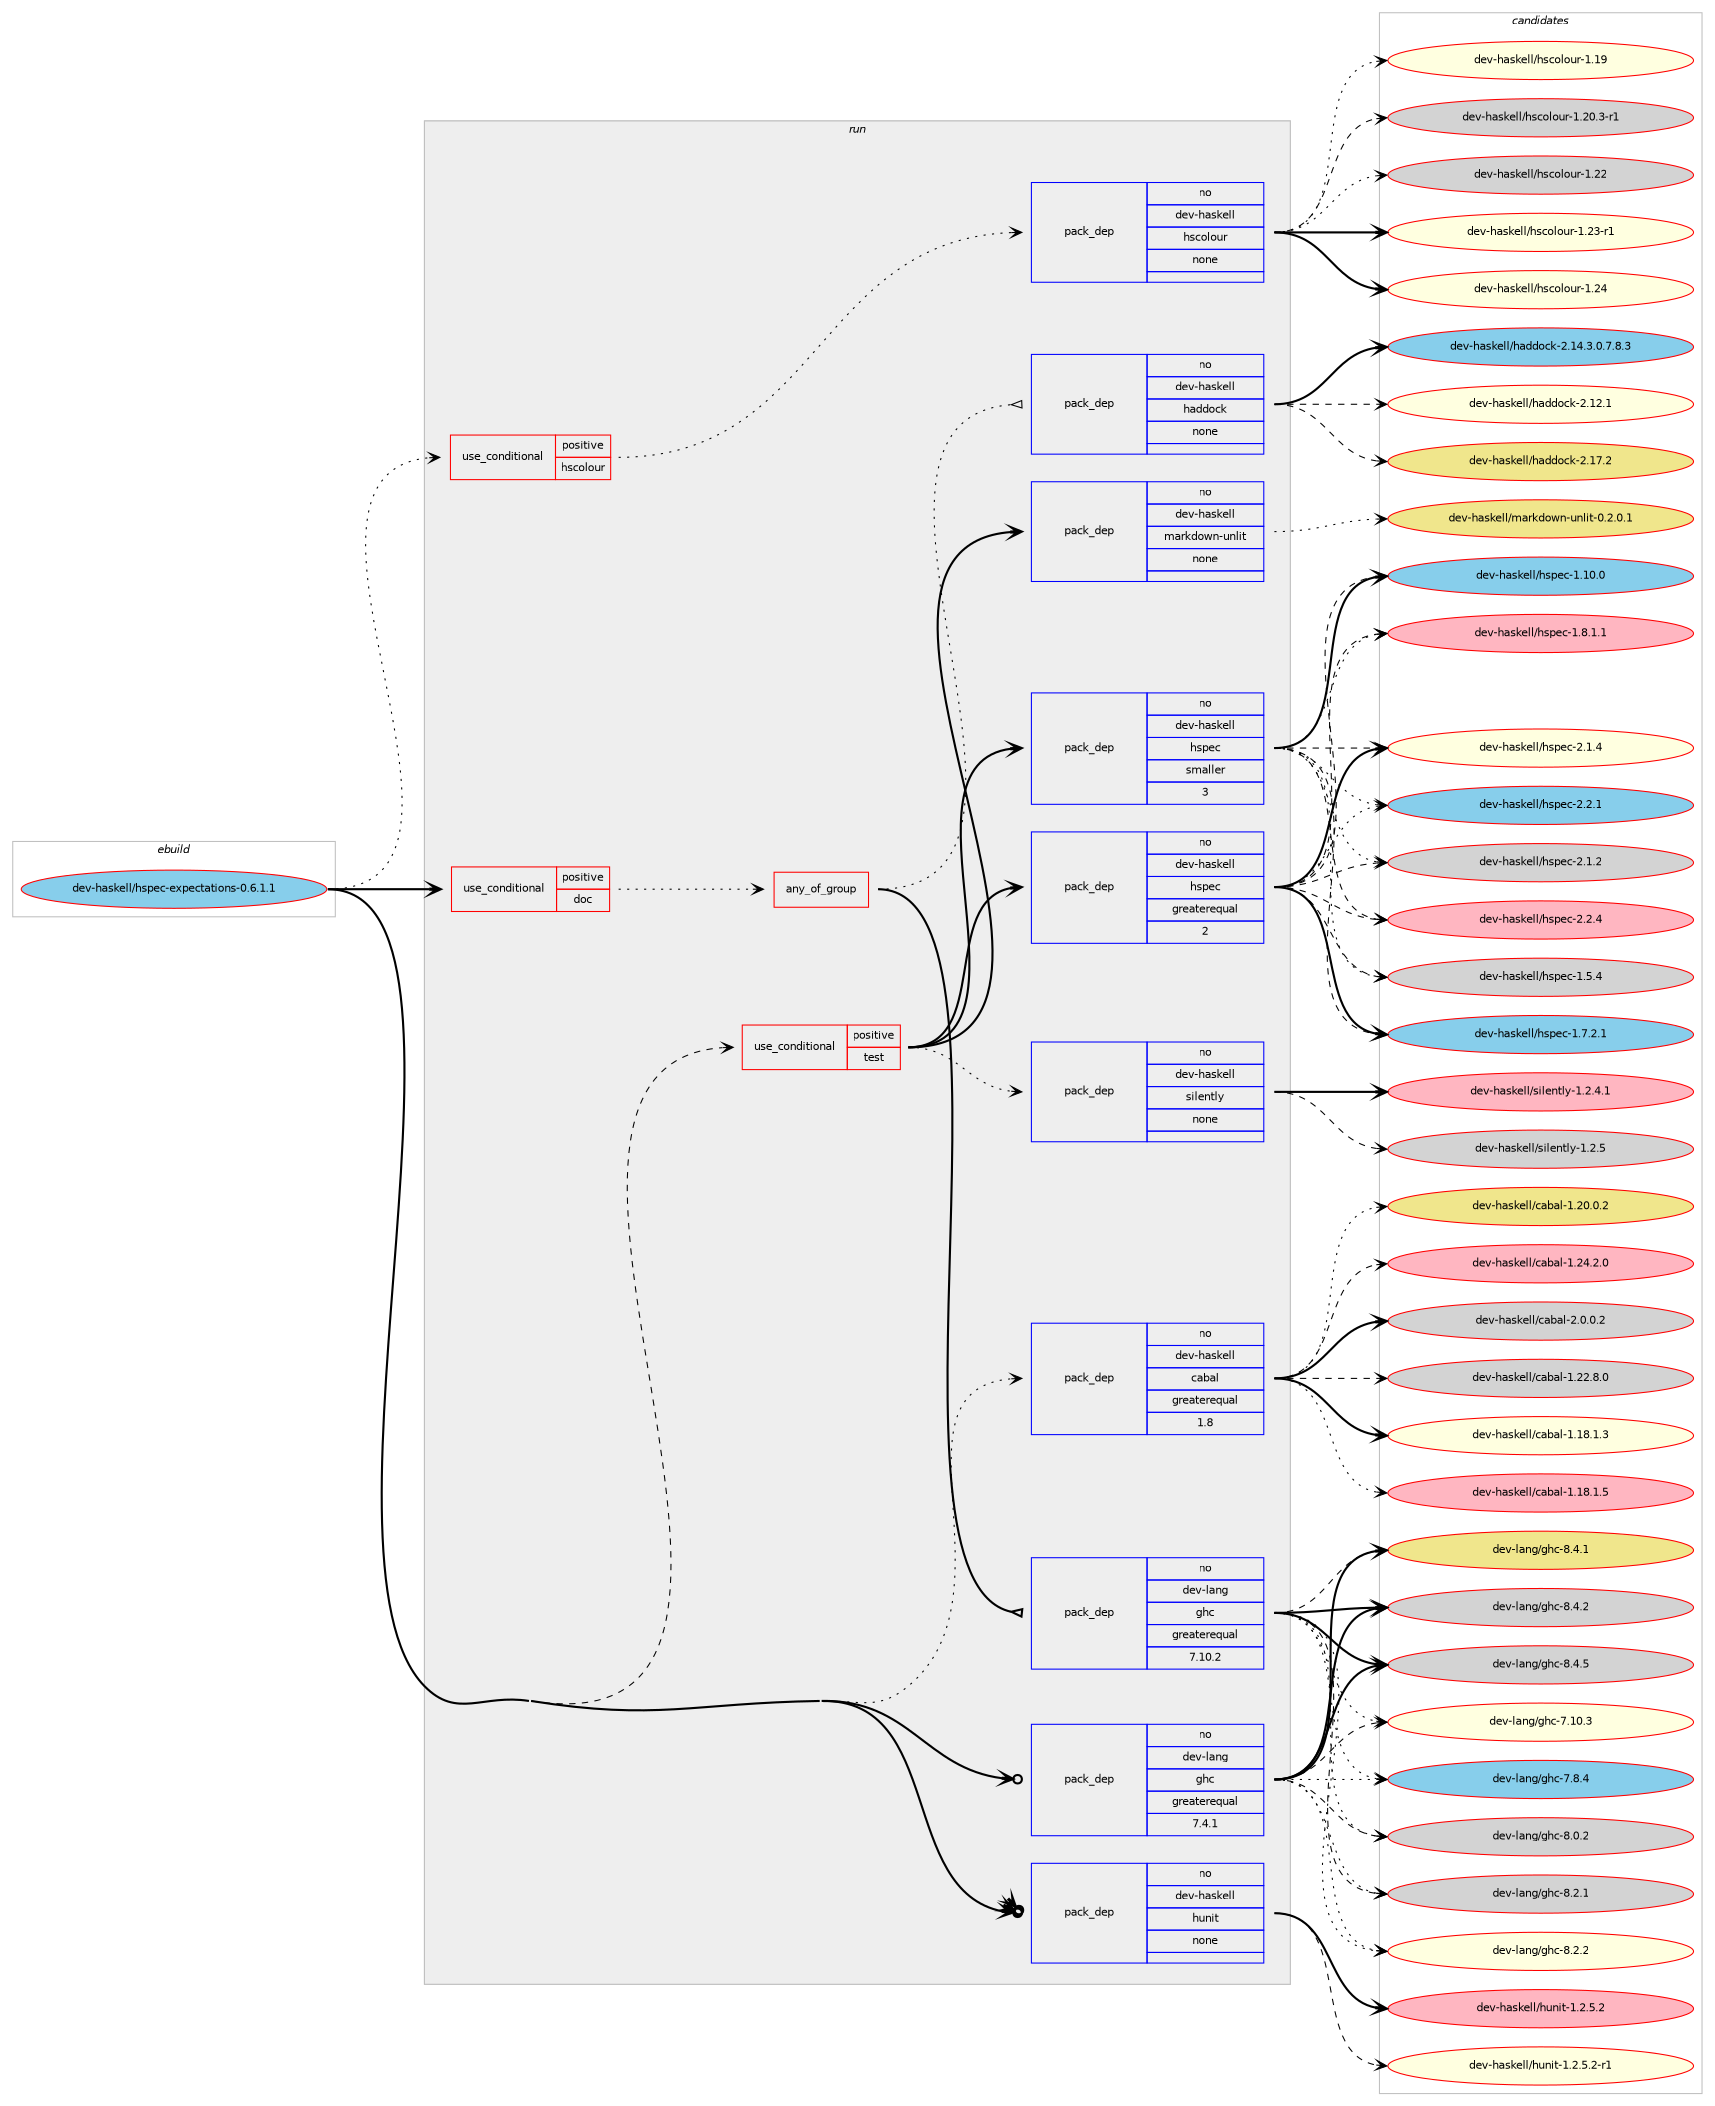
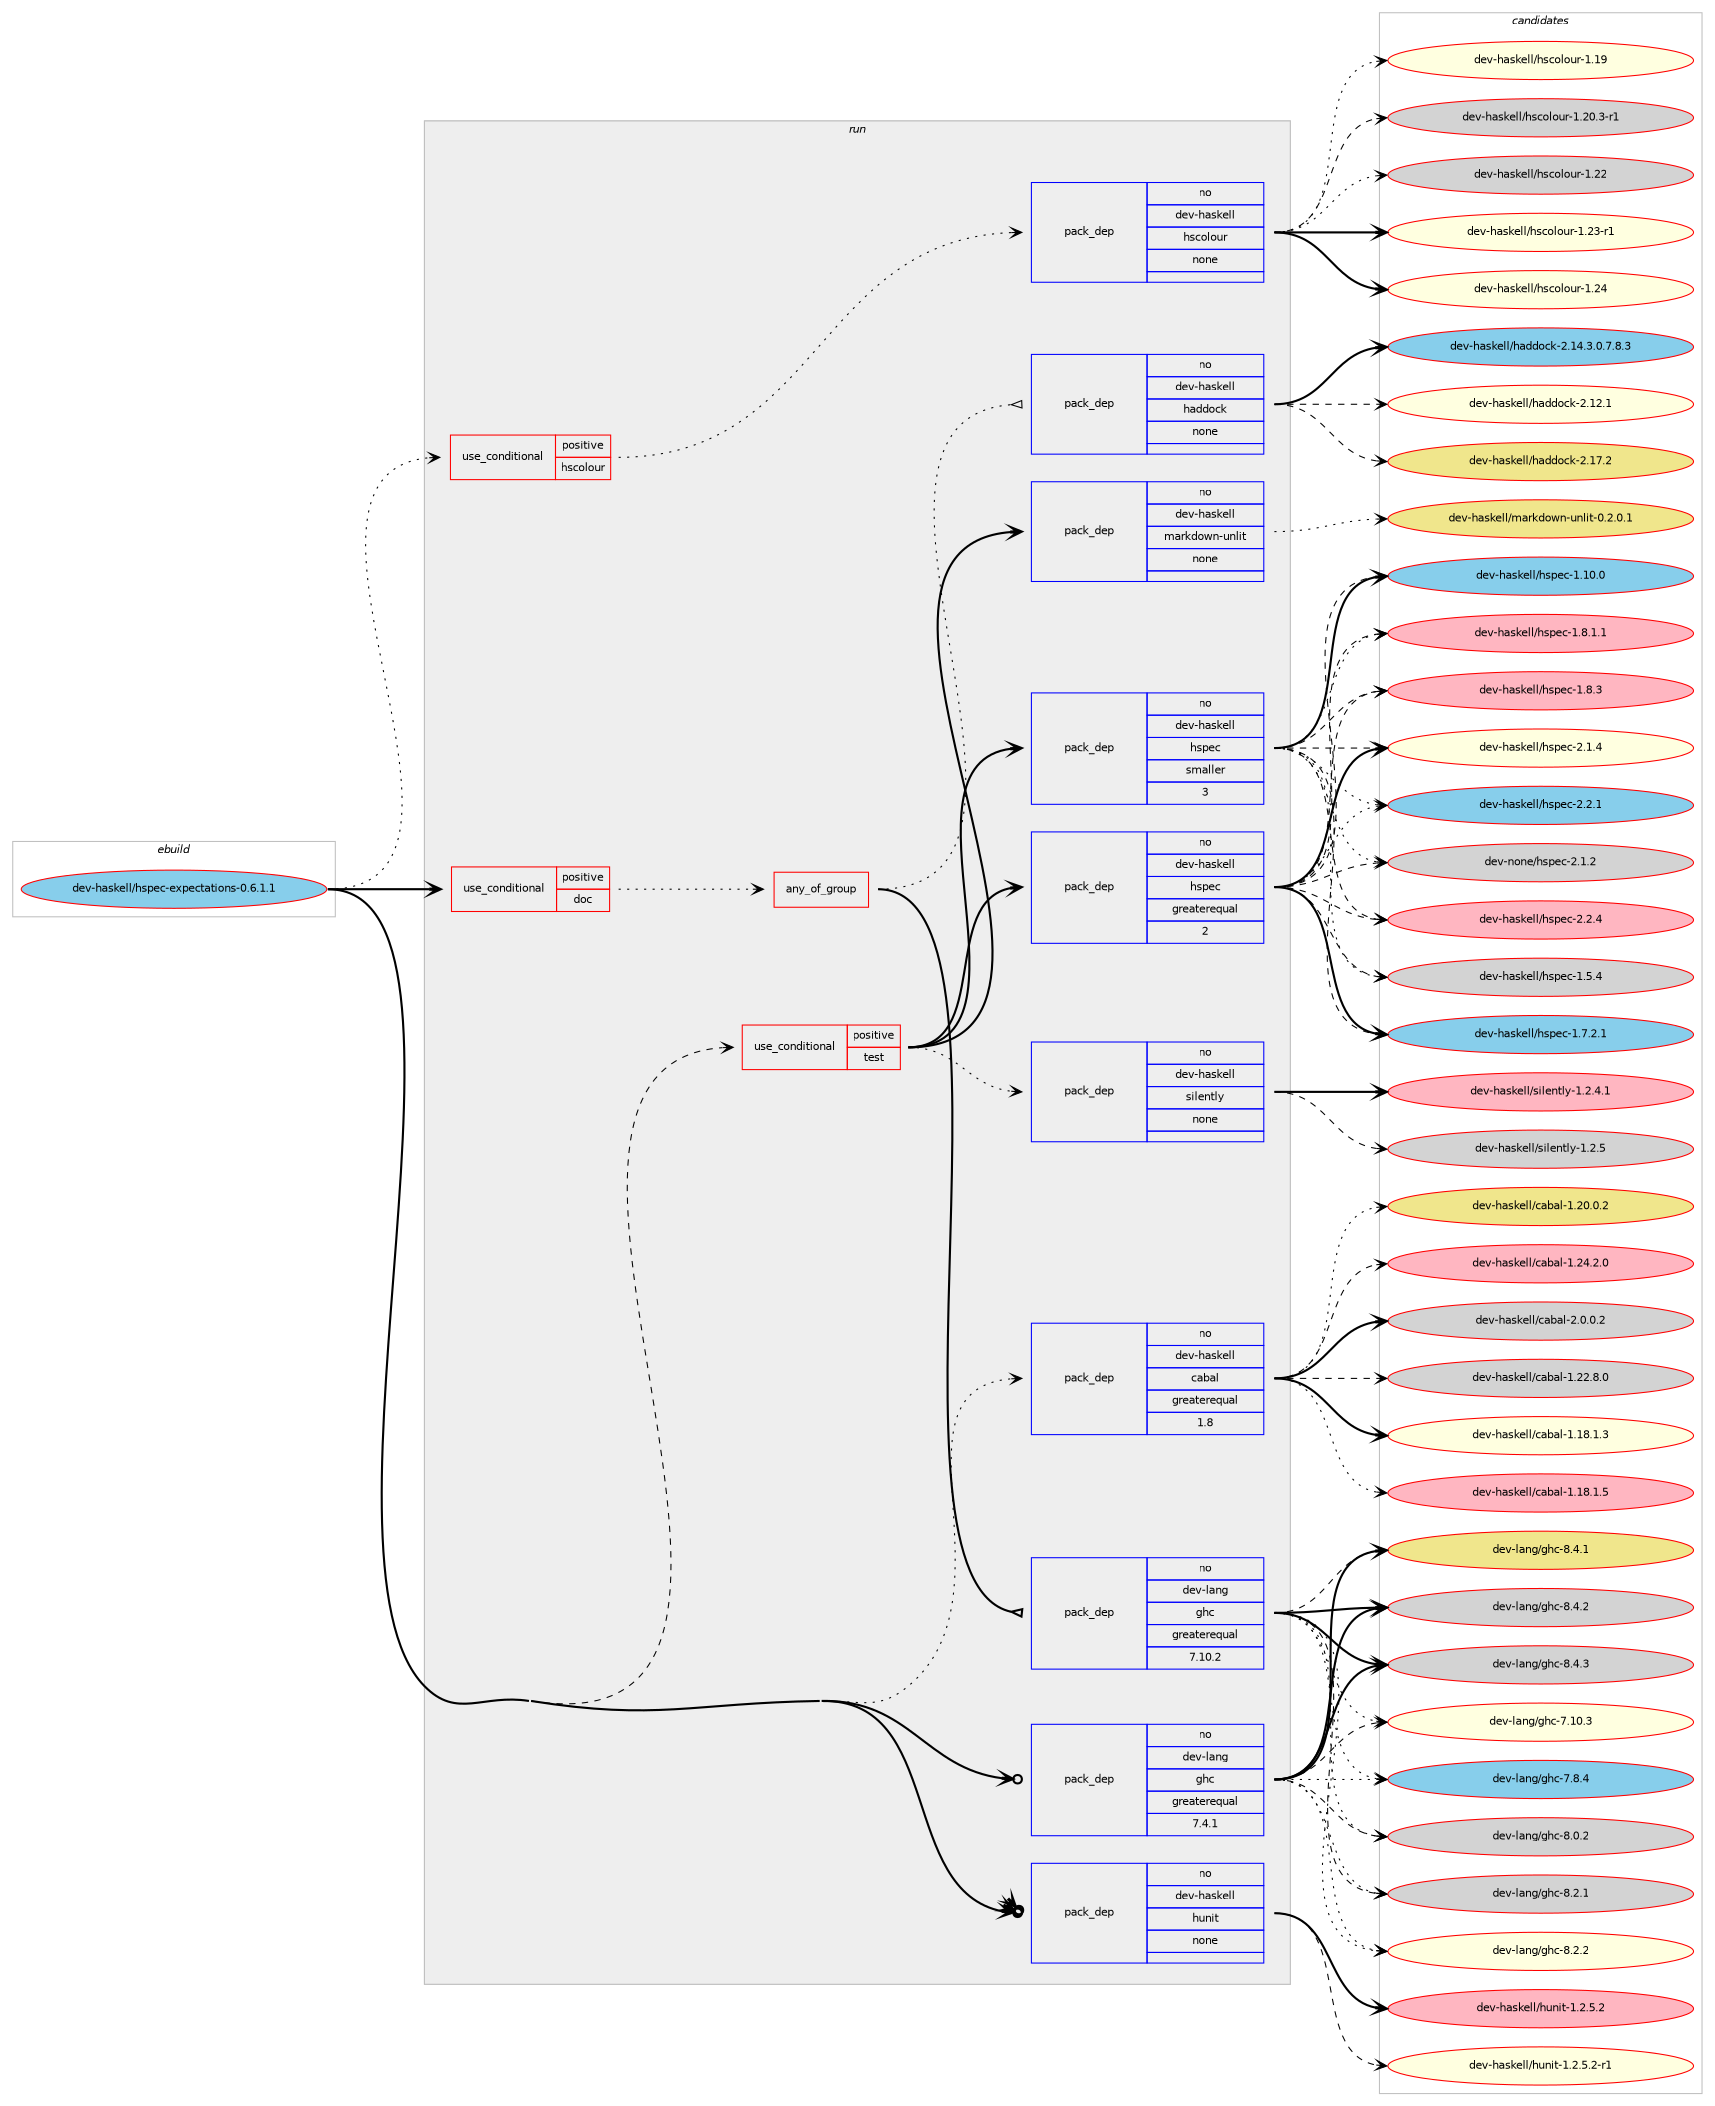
node "dev-haskell/hspec-1.8.3": added
node "dev-haskell/hspec-2.1.2": label "dev-haskell/hspec-2.1.2" -> "dev-none/hspec-2.1.2"
node "dev-lang/ghc-8.4.5": label "dev-lang/ghc-8.4.5" -> "dev-lang/ghc-8.4.3"
